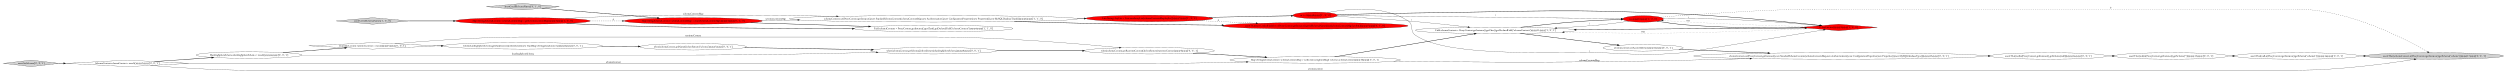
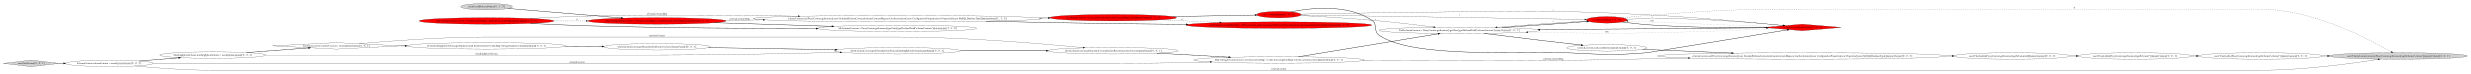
node "assertGetAllSchemaNames['0', '1', '0']": shape diamond -> ellipse
node "assertGetAllSchemaNames['1', '0', '0']": removed
node "SchemaContext schemaContext = mock()@@@3@@@['0', '0', '1']": shape diamond -> ellipse
